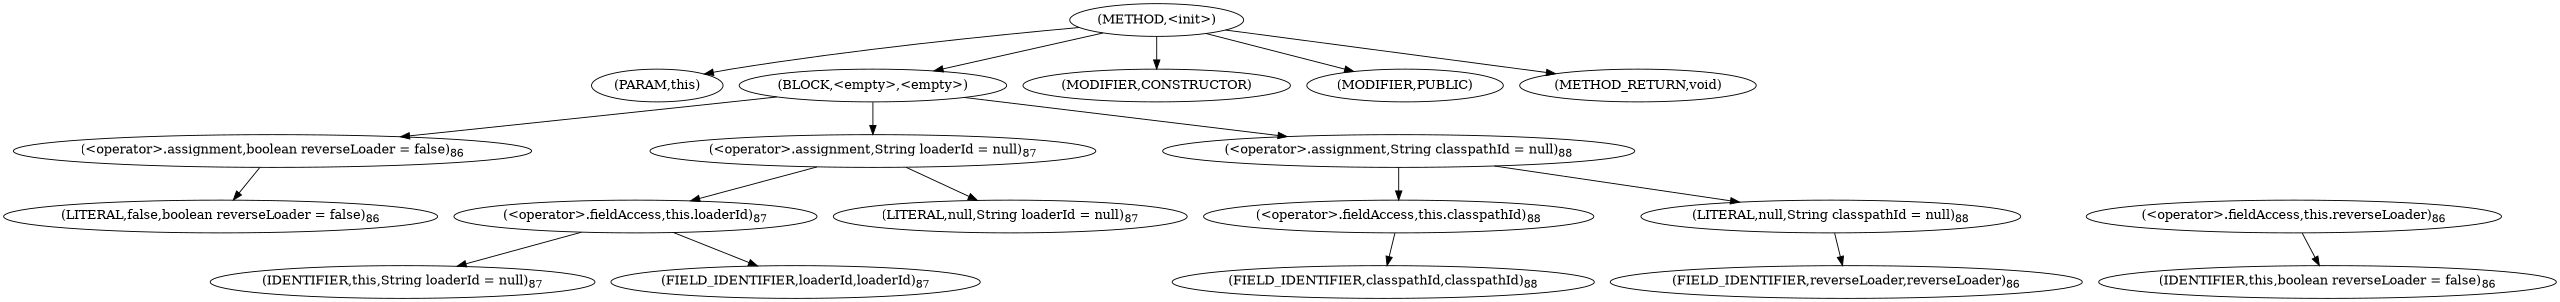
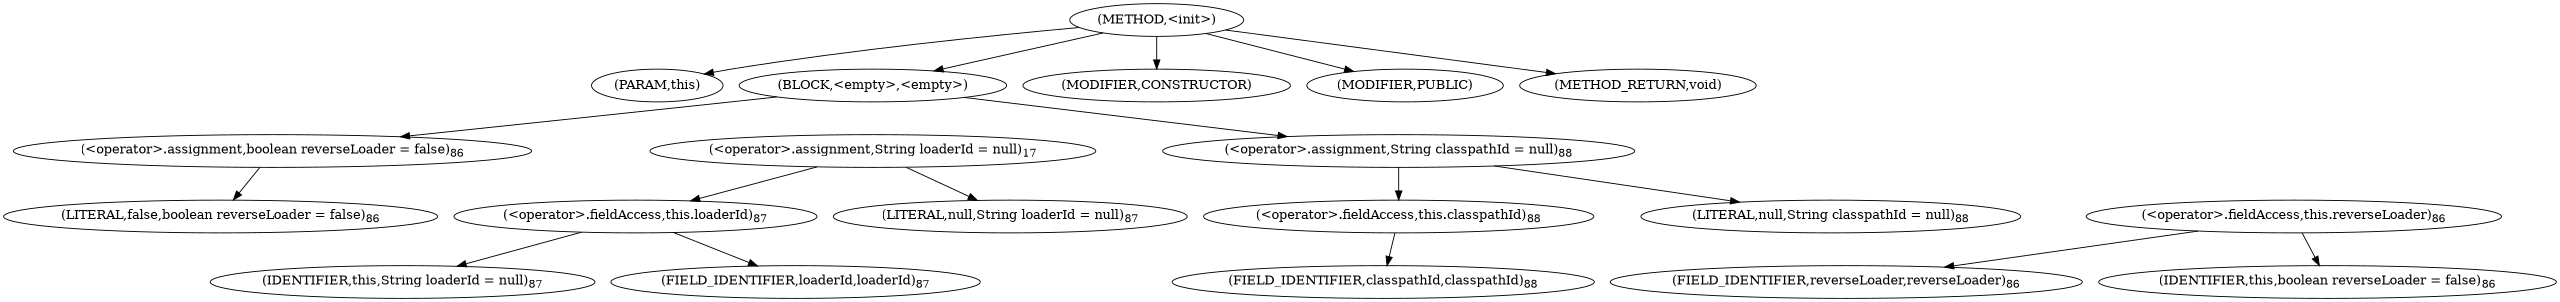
edge "(BLOCK,<empty>,<empty>)" -> "(<operator>.assignment,String loaderId = null)": removed
node "(<operator>.assignment,String loaderId = null)": text "87" -> "17"
edge "(LITERAL,null,String classpathId = null)" -> "(FIELD_IDENTIFIER,reverseLoader,reverseLoader)": now "(<operator>.fieldAccess,this.reverseLoader)" -> "(FIELD_IDENTIFIER,reverseLoader,reverseLoader)"
